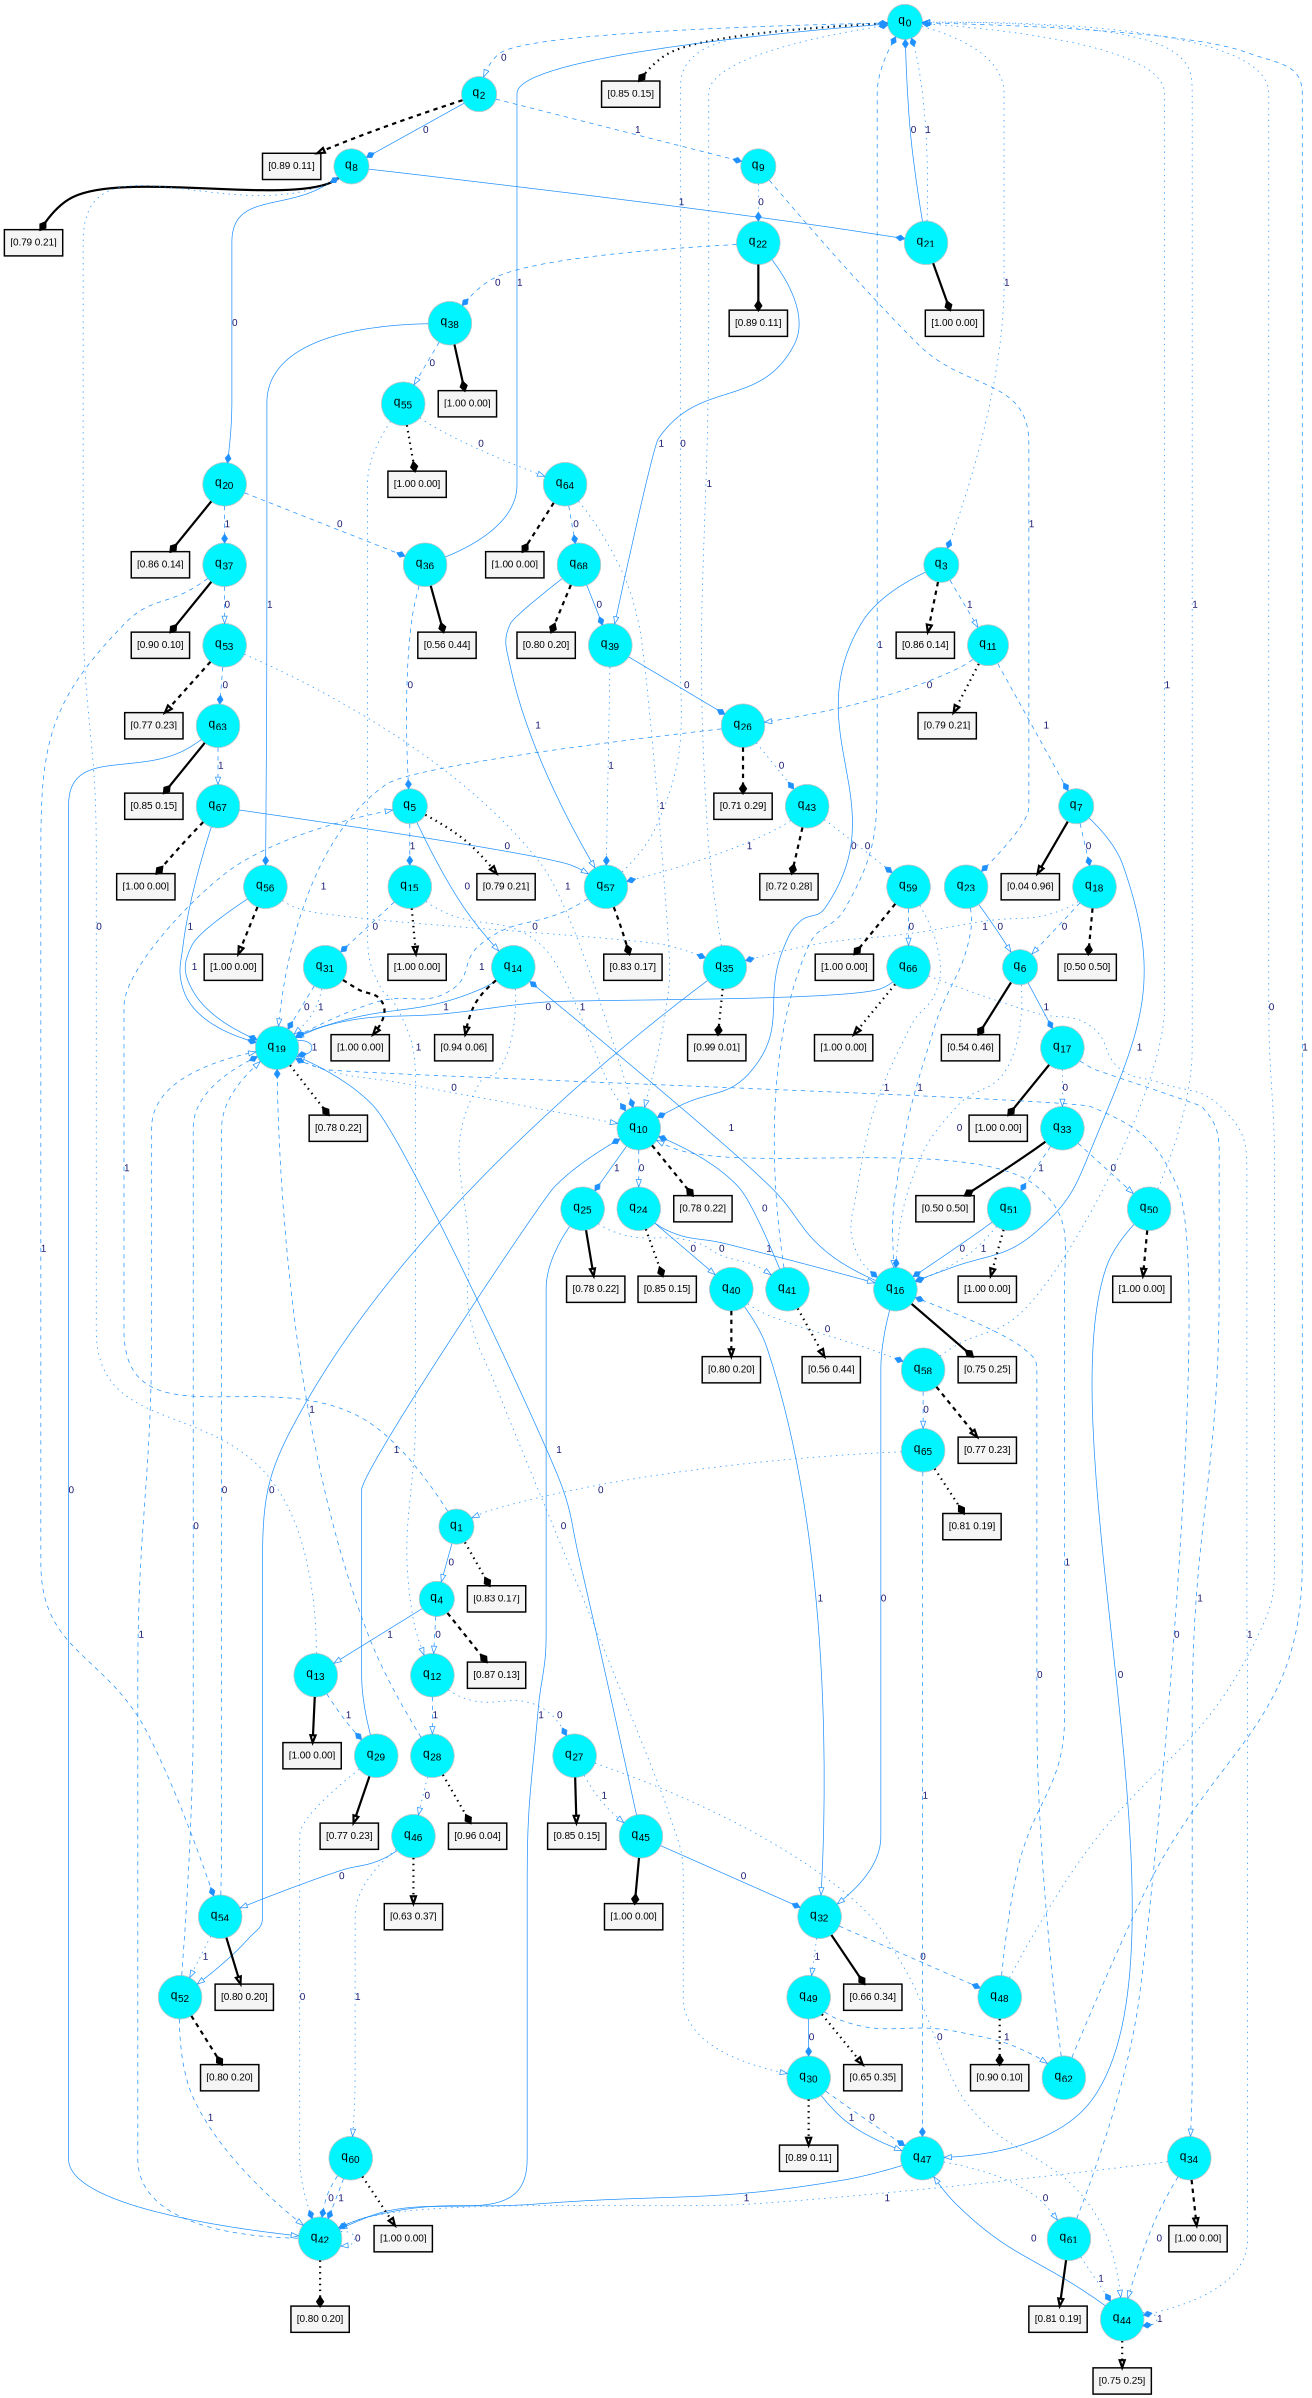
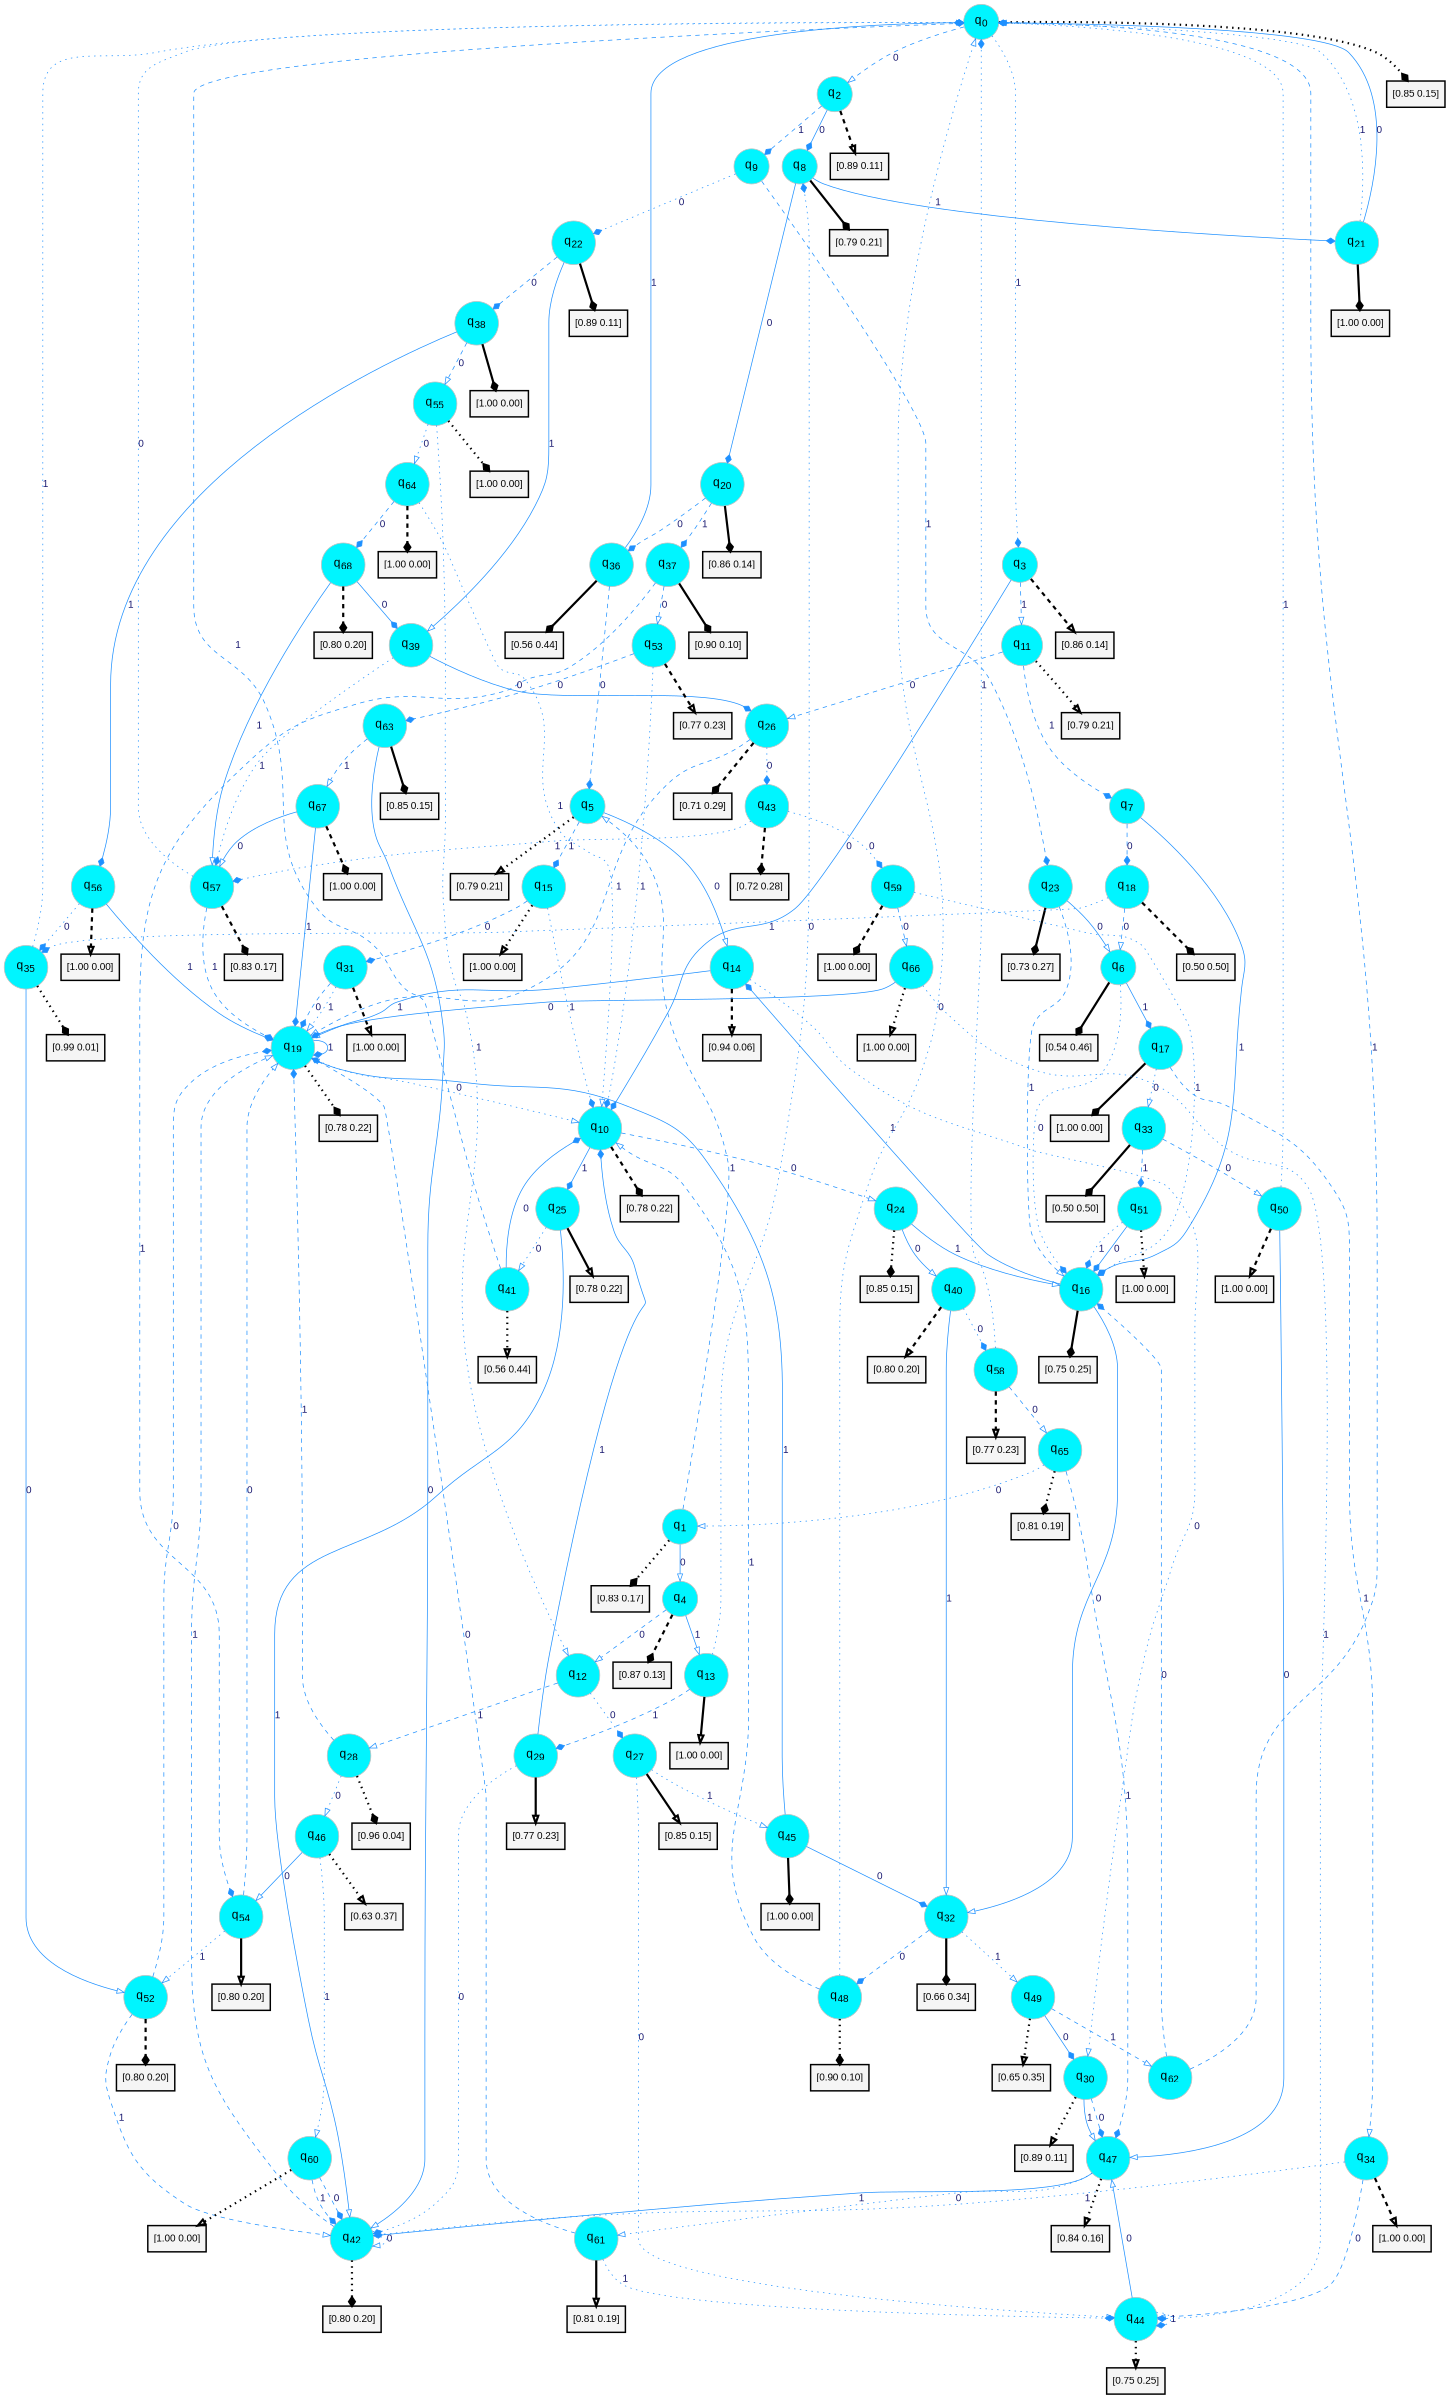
node "[0.04 0.96]": removed
node "[0.73 0.27]": added
node "[0.84 0.16]": added
